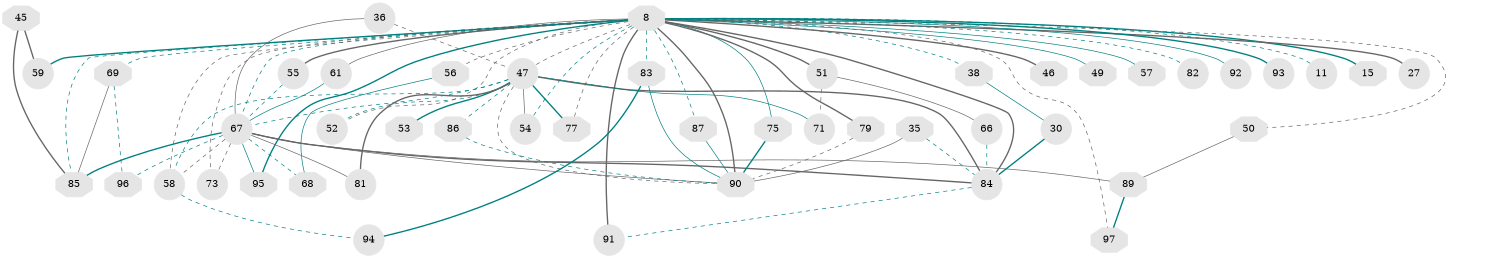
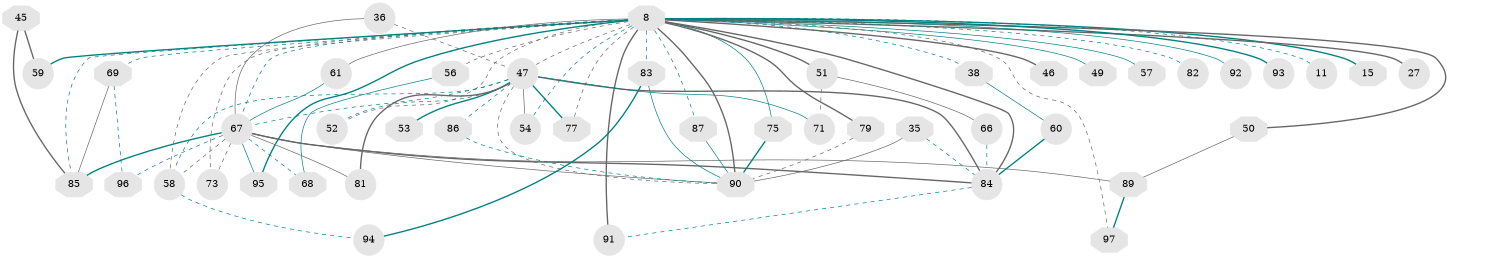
edge "8" -- "50": style dashed -> bold
node "55": removed
node "30": label "30" -> "60"
